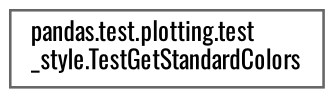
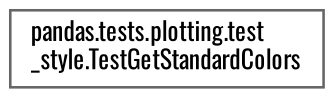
node "pandas.test.plotting.test _style.TestGetStandardColors": label "pandas.test.plotting.test _style.TestGetStandardColors" -> "pandas.tests.plotting.test _style.TestGetStandardColors"
